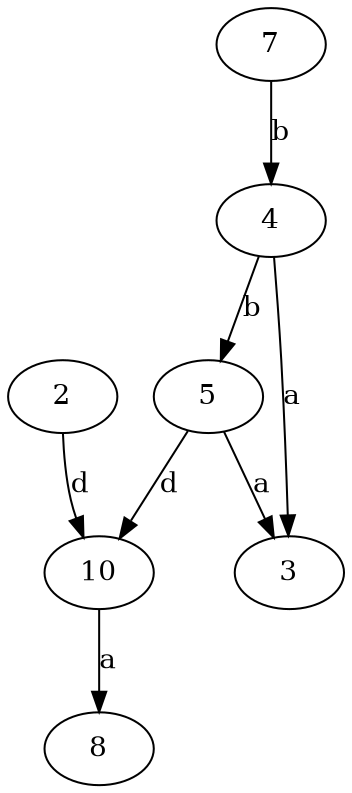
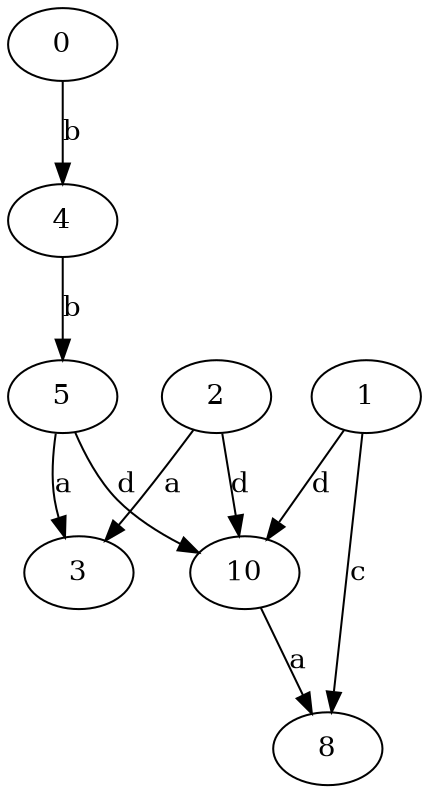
node "7": label "7" -> "0"
edge "4" -> "3": now "2" -> "3"
node "1": added
